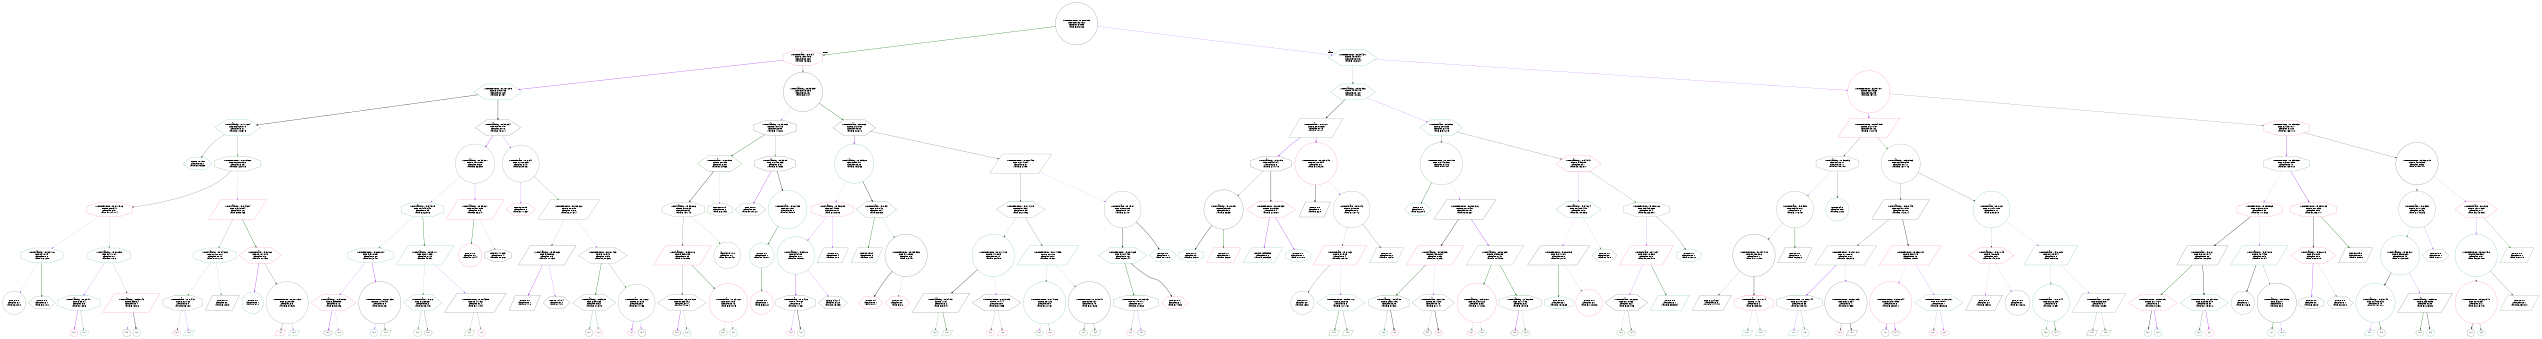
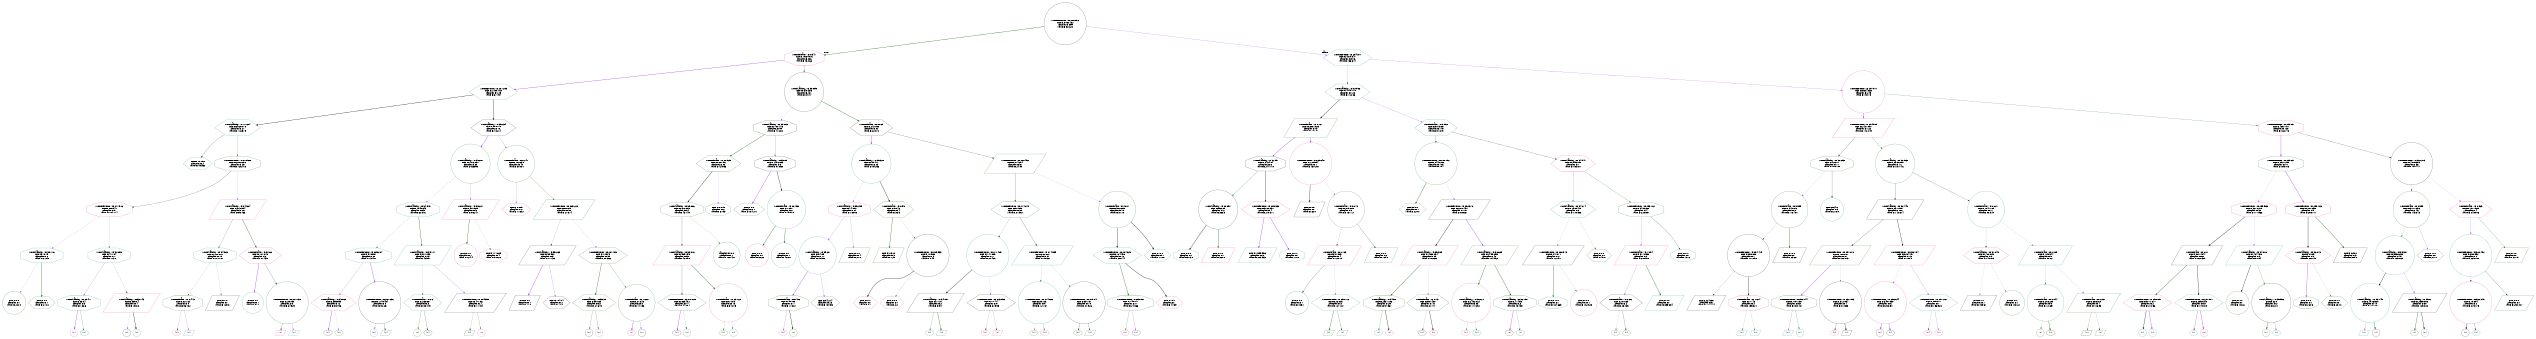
node "mse = 171.609 samples = 4 value = 90.616": color black -> deeppink
edge "mse = 0.0 samples = 1 value = 46.817" -> "mse = 0.0 samples = 1 value = 52.22": now "WOA_Nitrate <= 26.469 mse = 7.297 samples = 2 value = 49.519" -> "mse = 0.0 samples = 1 value = 52.22"
